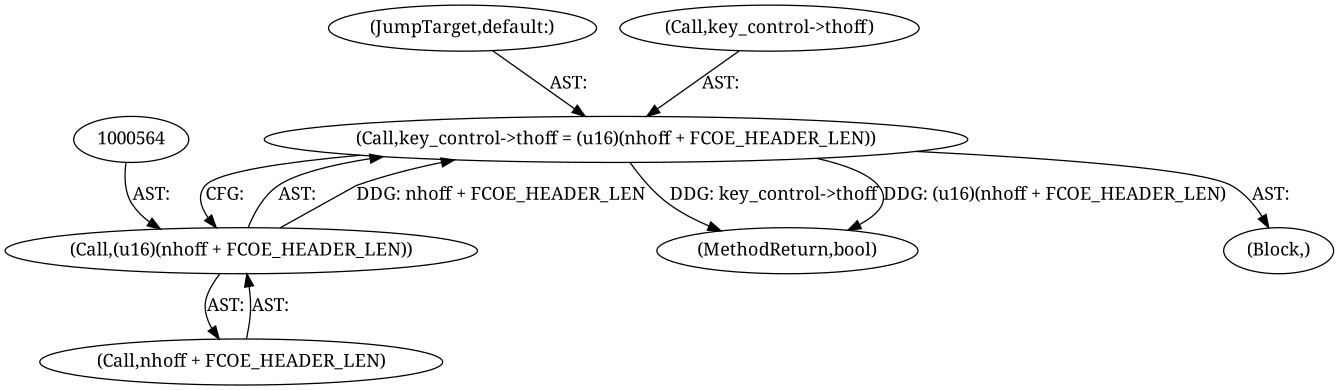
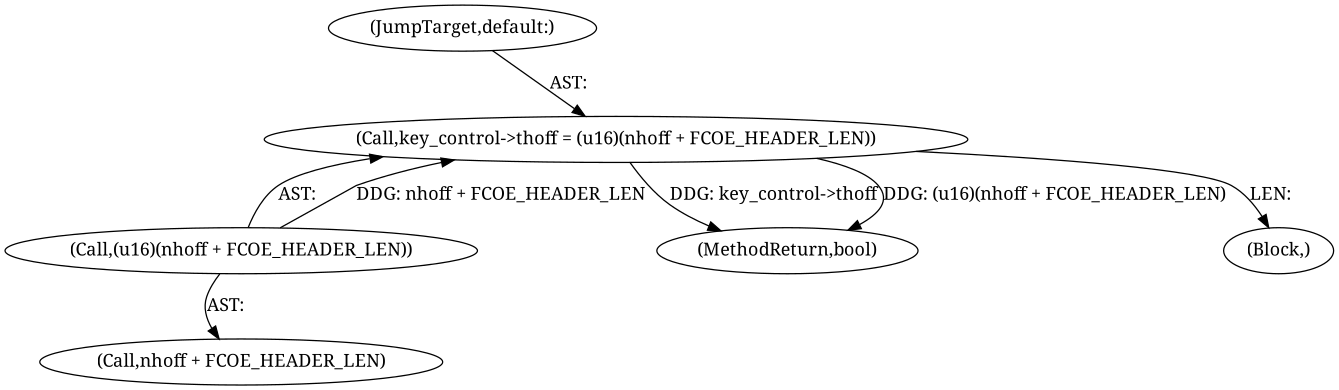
node "(Call,key_control->thoff)": removed
node "1000564": removed
edge "(Call,key_control->thoff = (u16)(nhoff + FCOE_HEADER_LEN))" -> "(Call,(u16)(nhoff + FCOE_HEADER_LEN))": removed, label "CFG:"
edge "(Call,key_control->thoff = (u16)(nhoff + FCOE_HEADER_LEN))" -> "(Block,)": label "AST: " -> "LEN: "
edge "(Call,nhoff + FCOE_HEADER_LEN)" -> "(Call,(u16)(nhoff + FCOE_HEADER_LEN))": removed, label "AST:"
